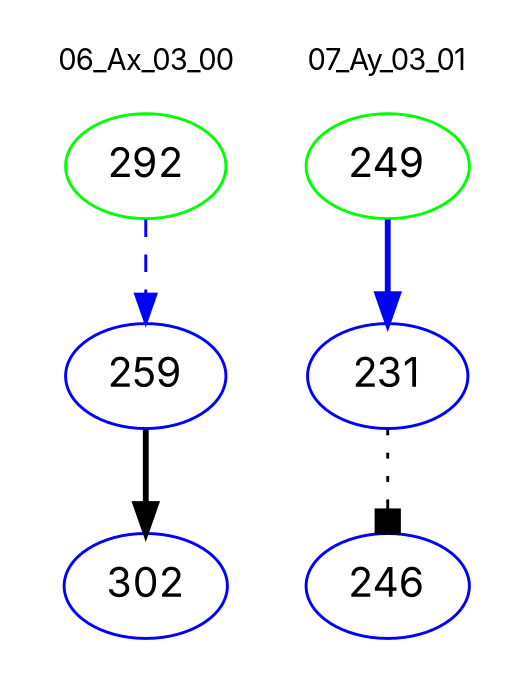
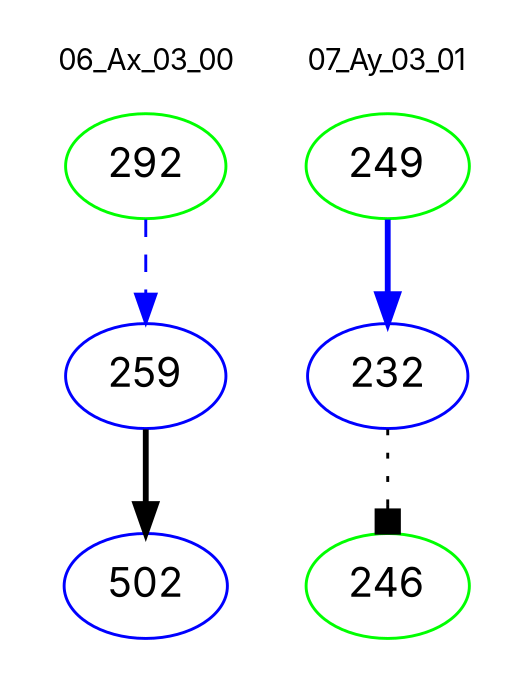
node "231": label "231" -> "232"
node "302": label "302" -> "502"
node "246": color blue -> green
